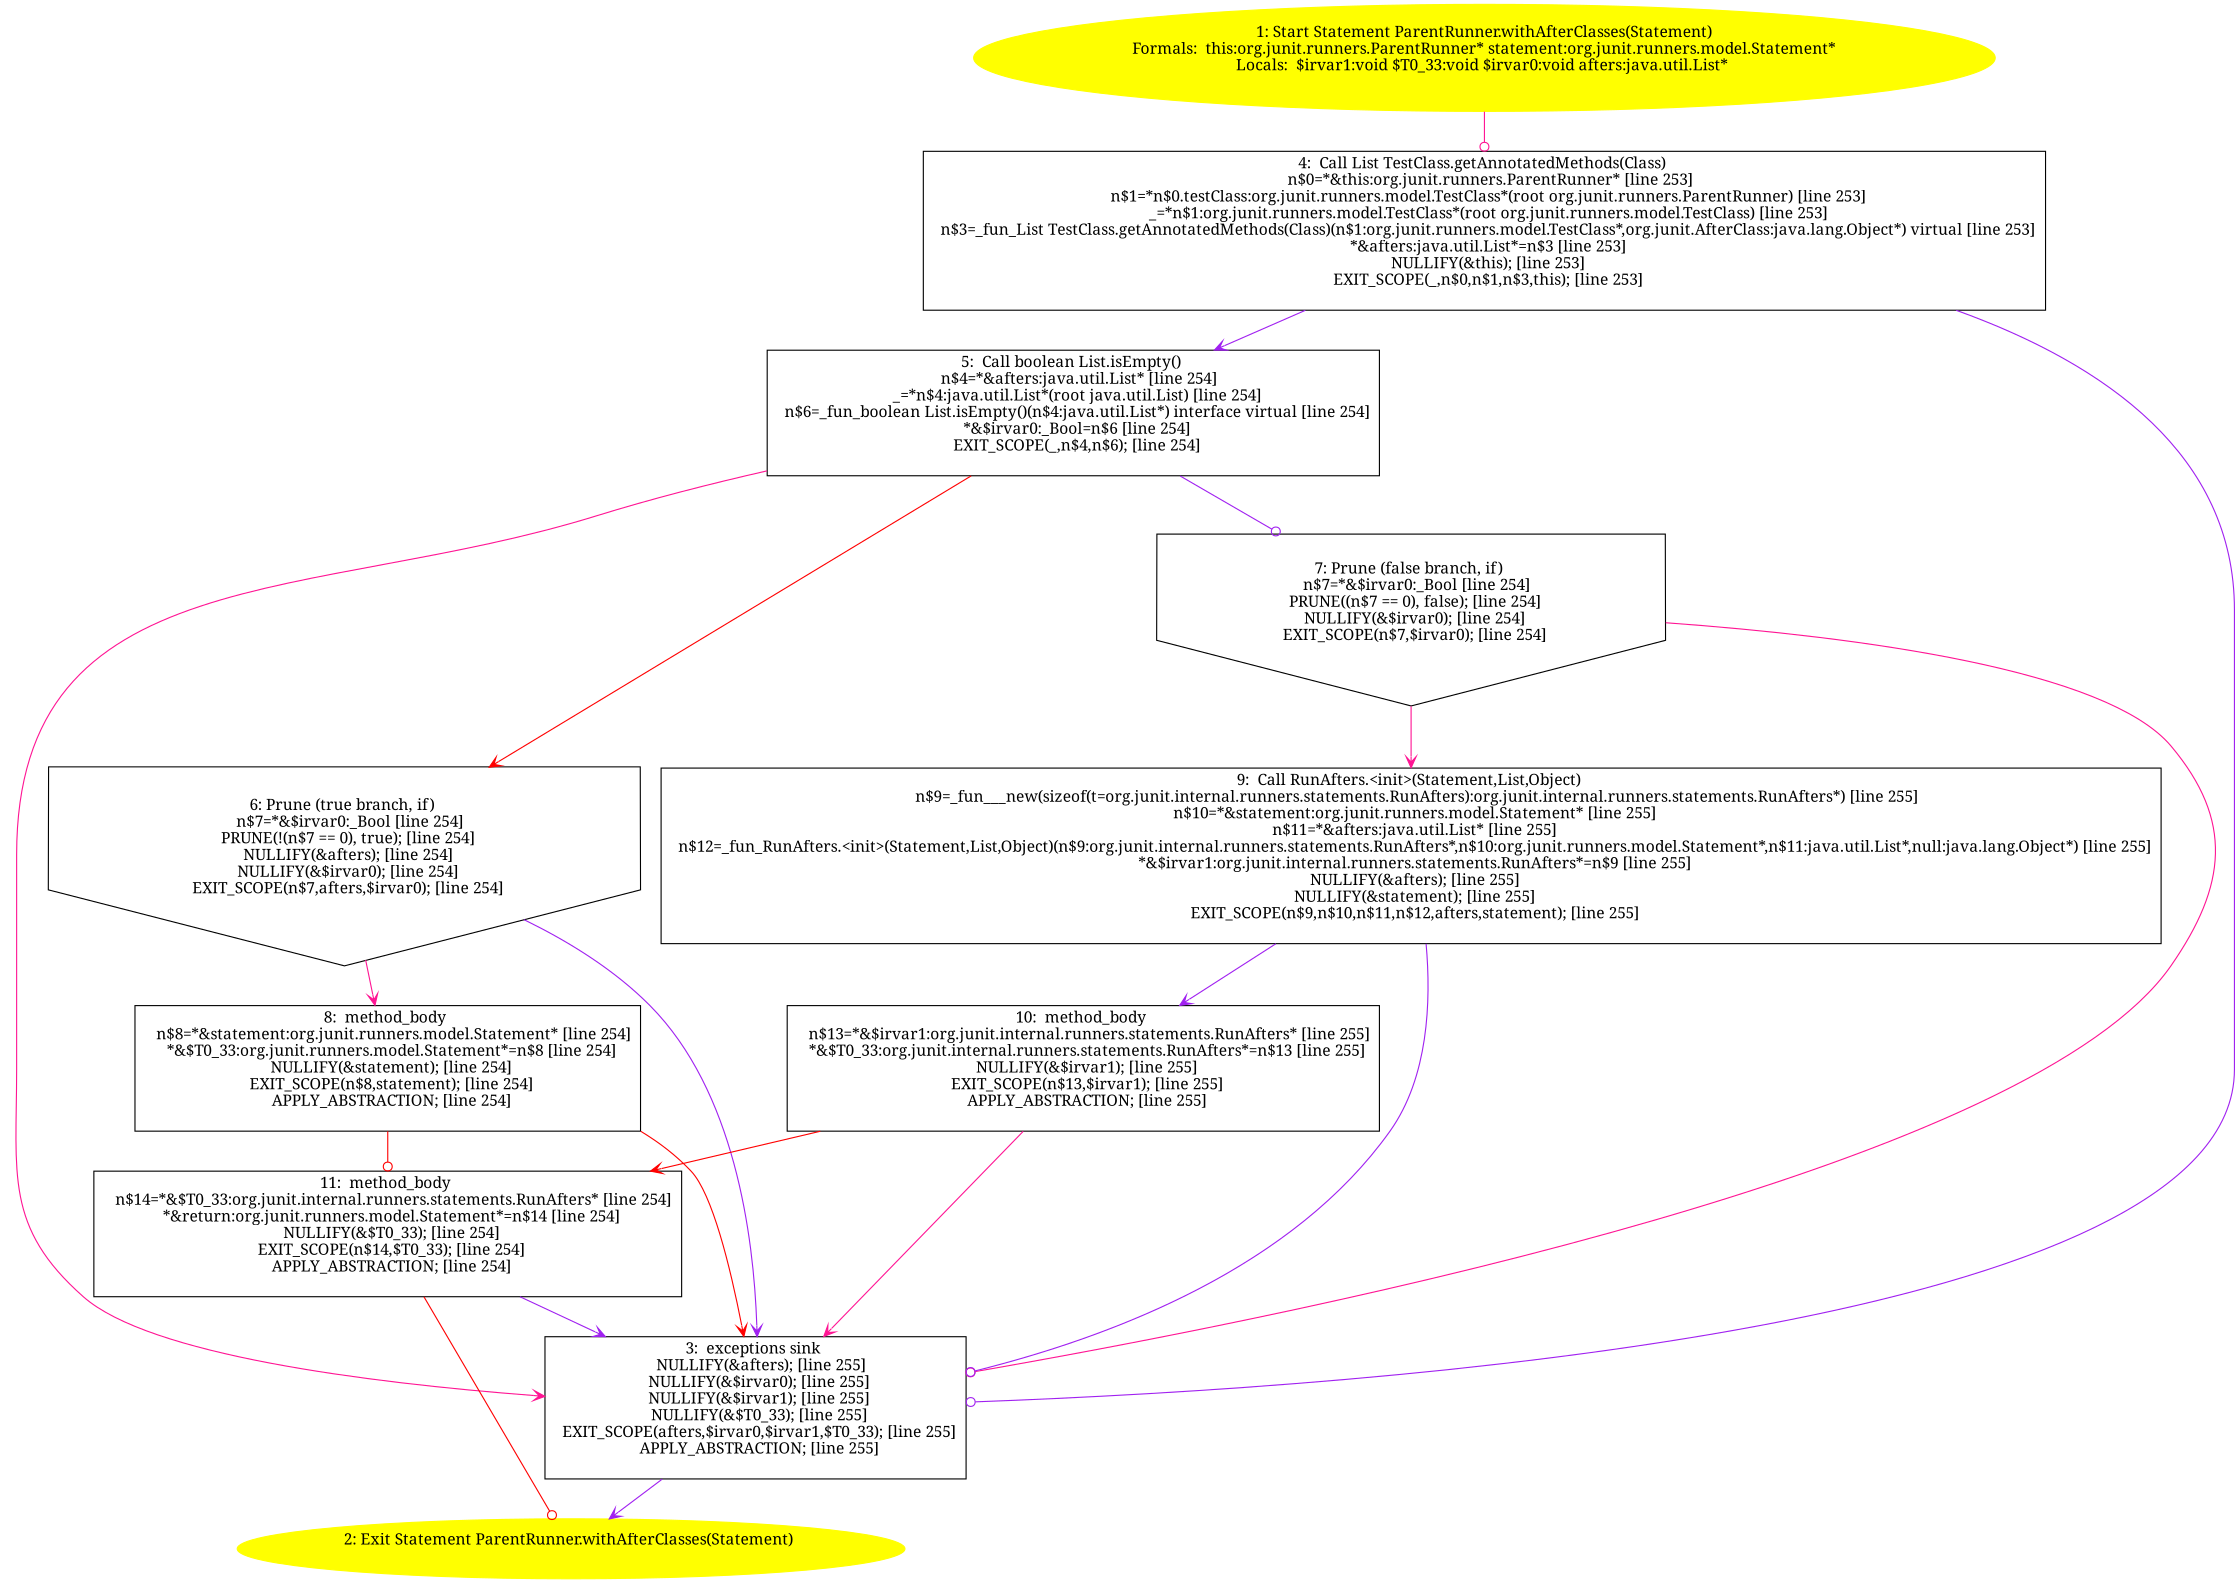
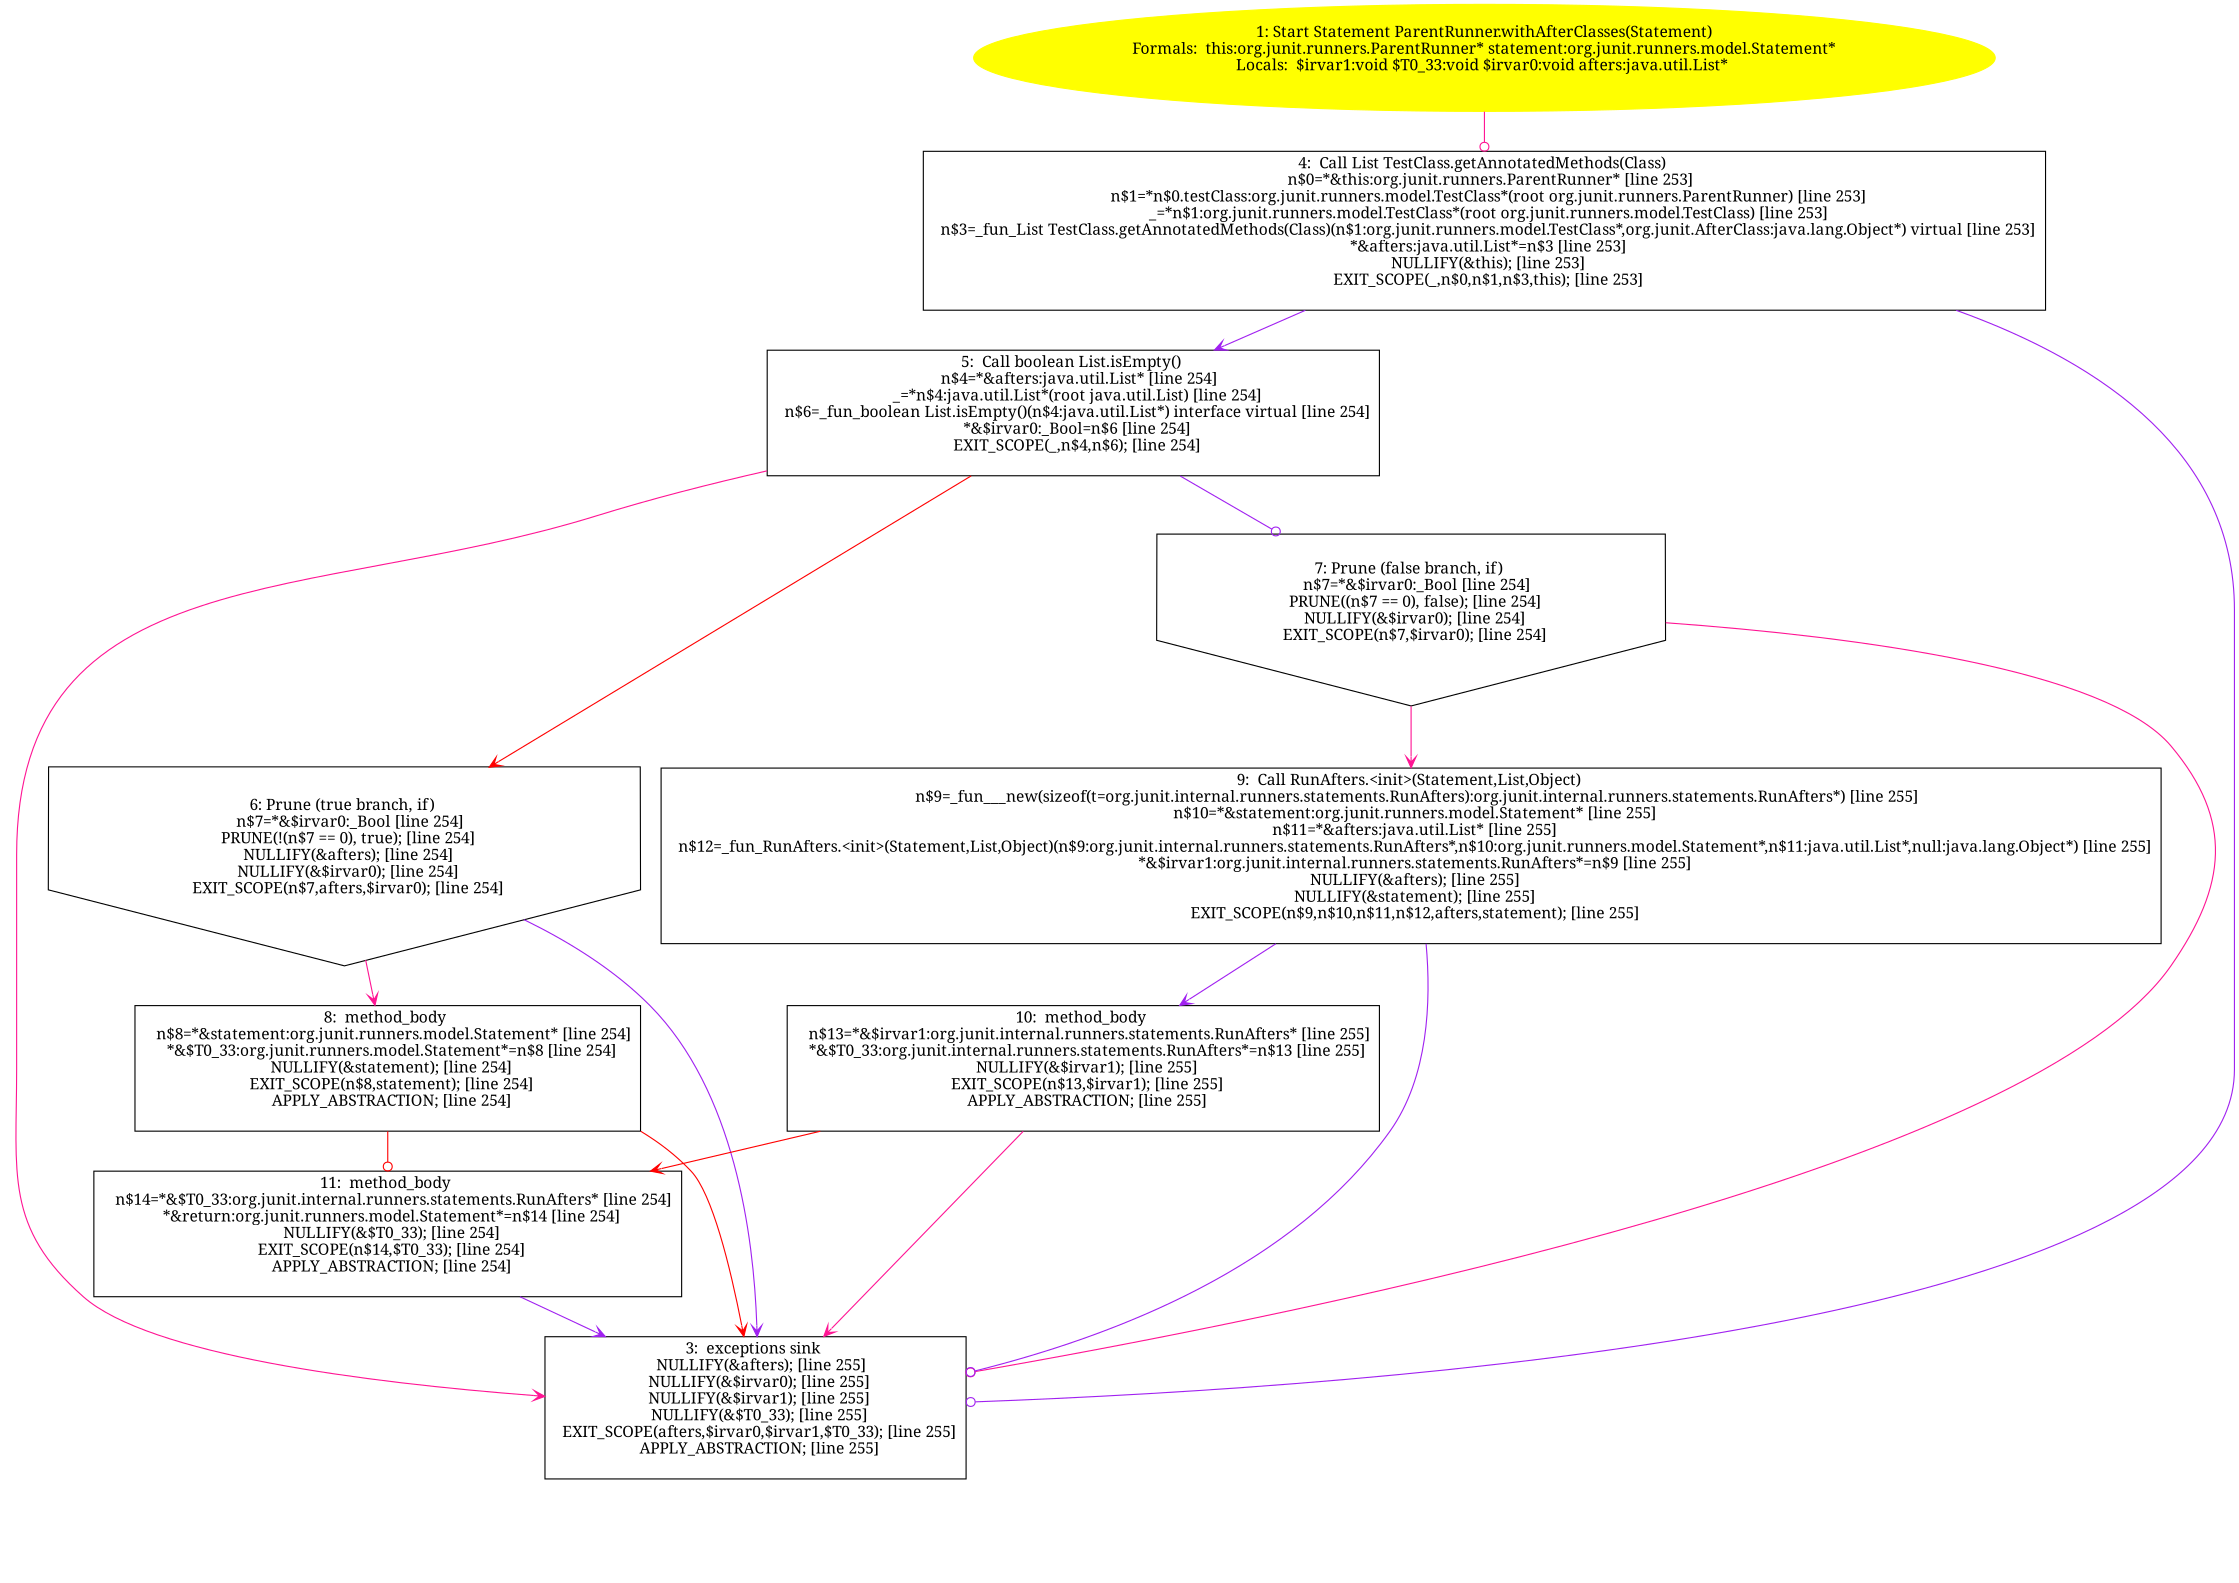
node "2: Exit Statement ParentRunner.withAfterClasses(Statement)": removed
